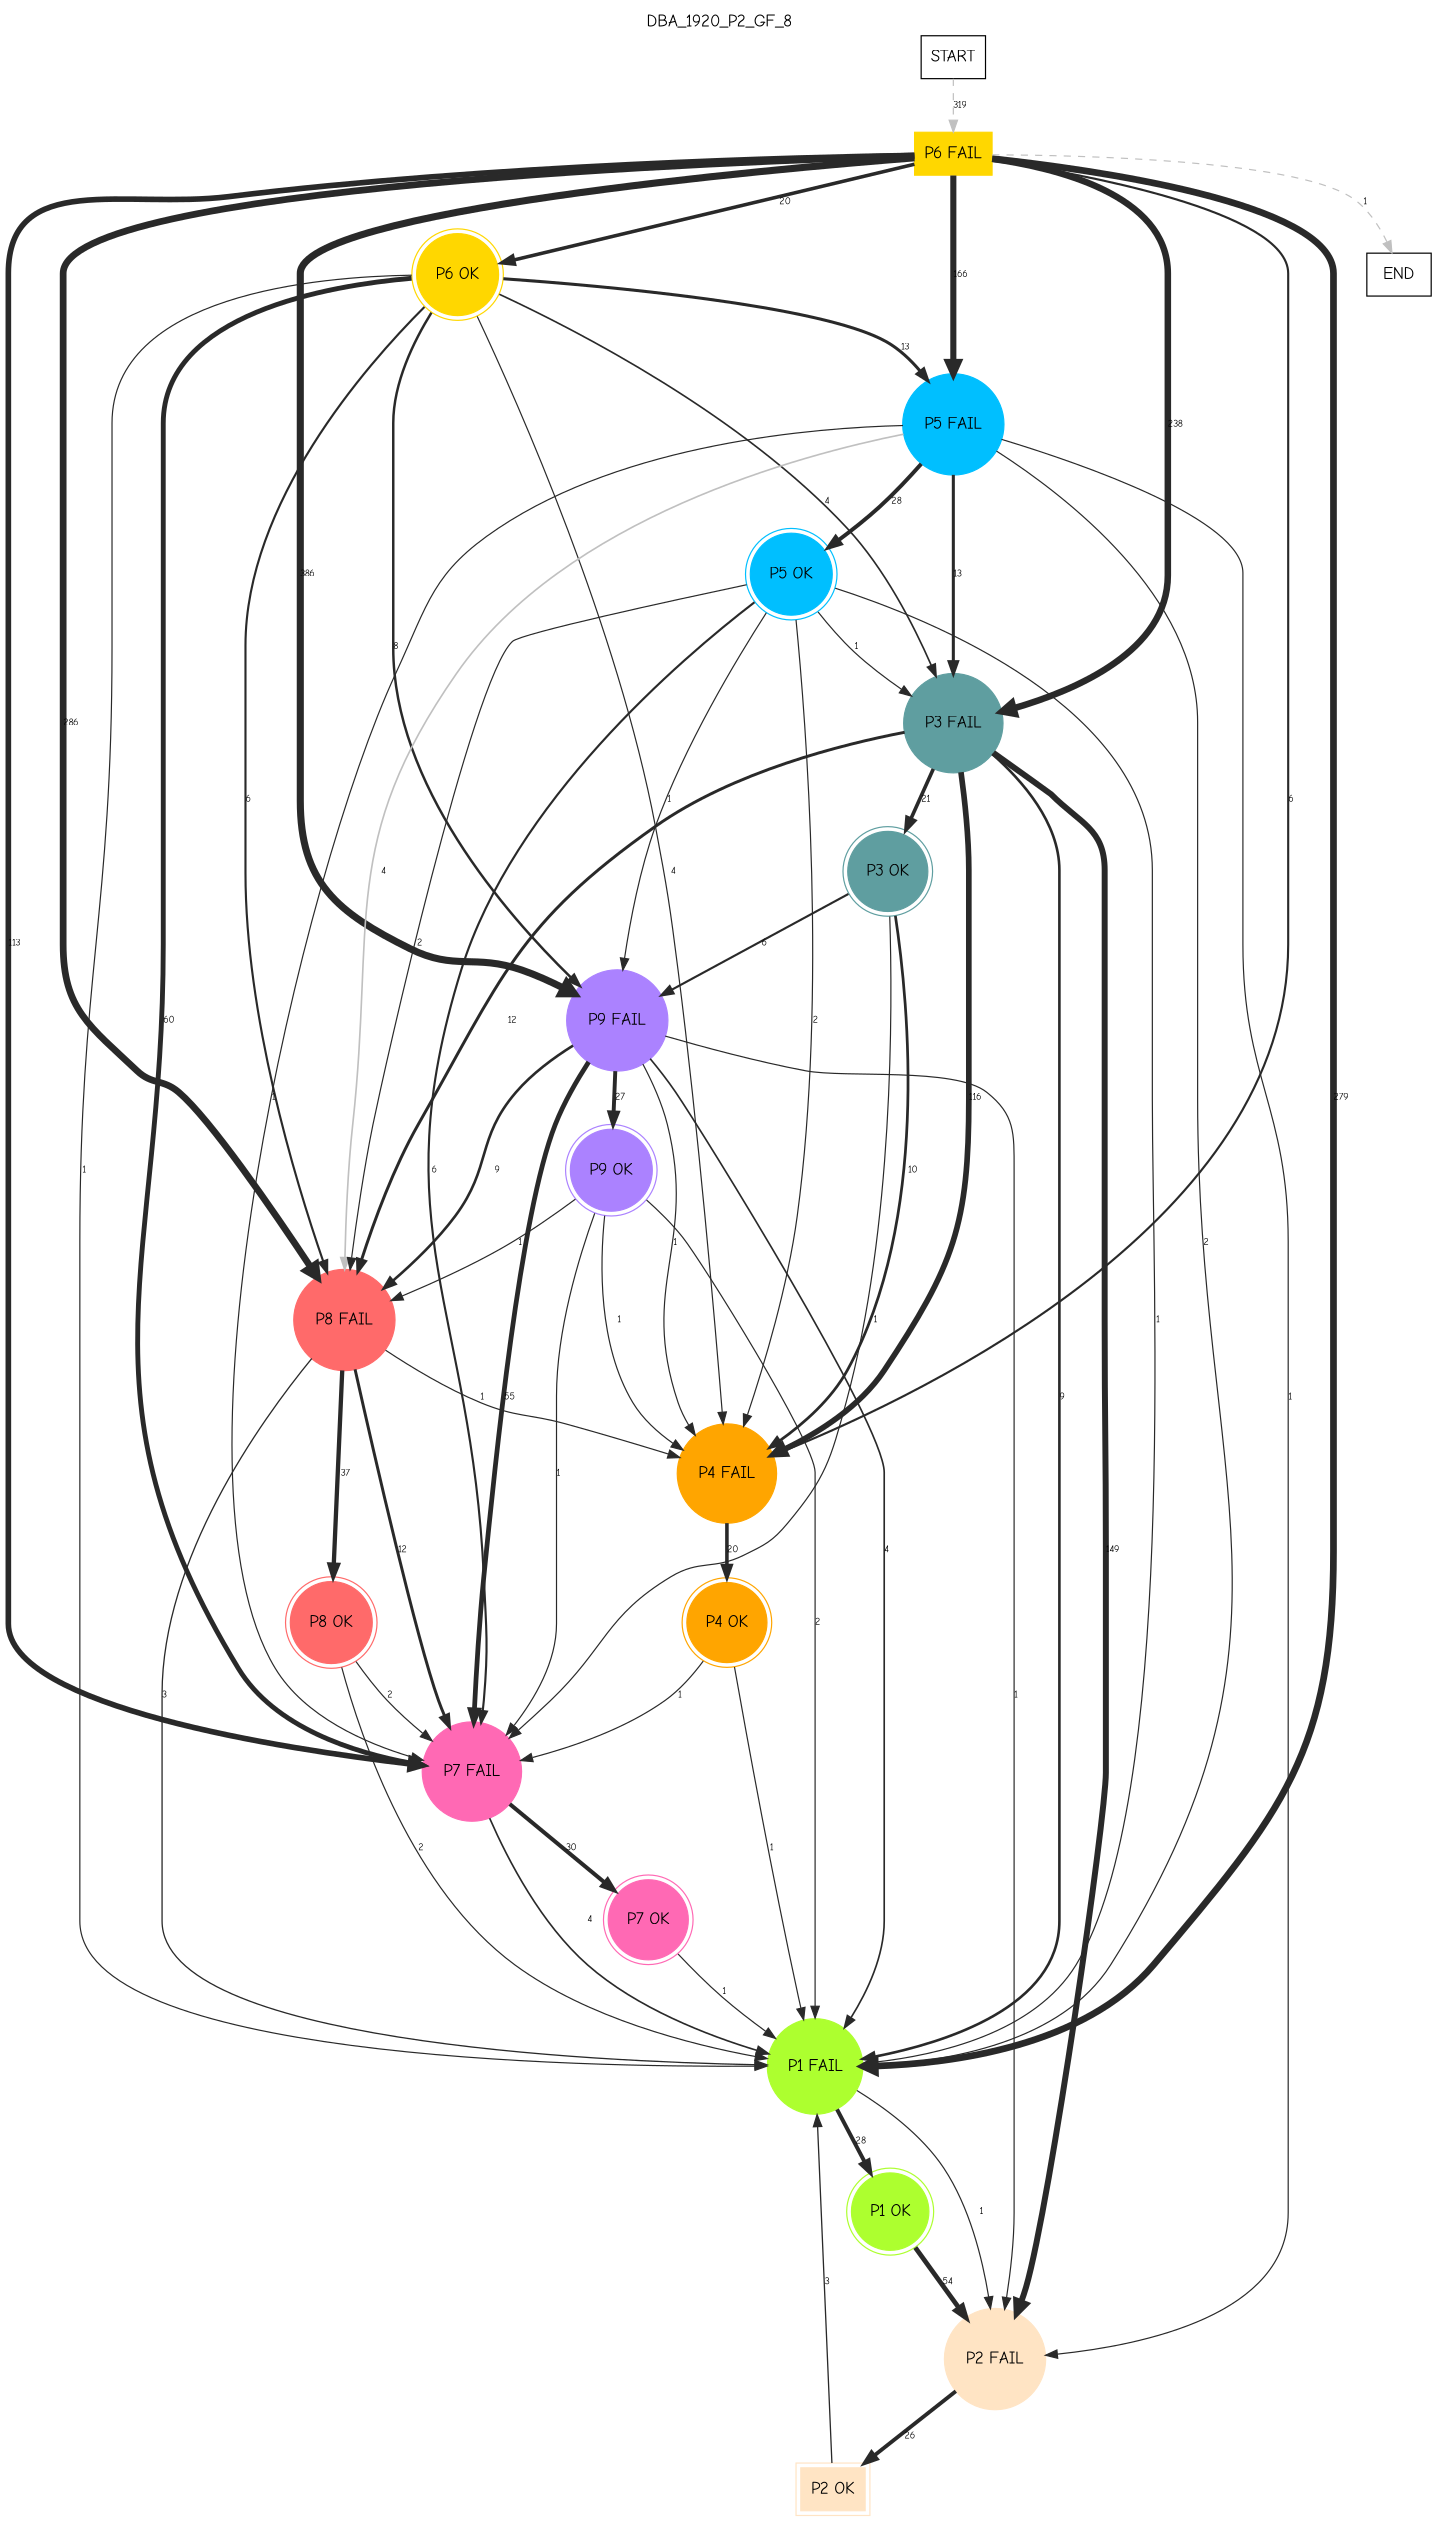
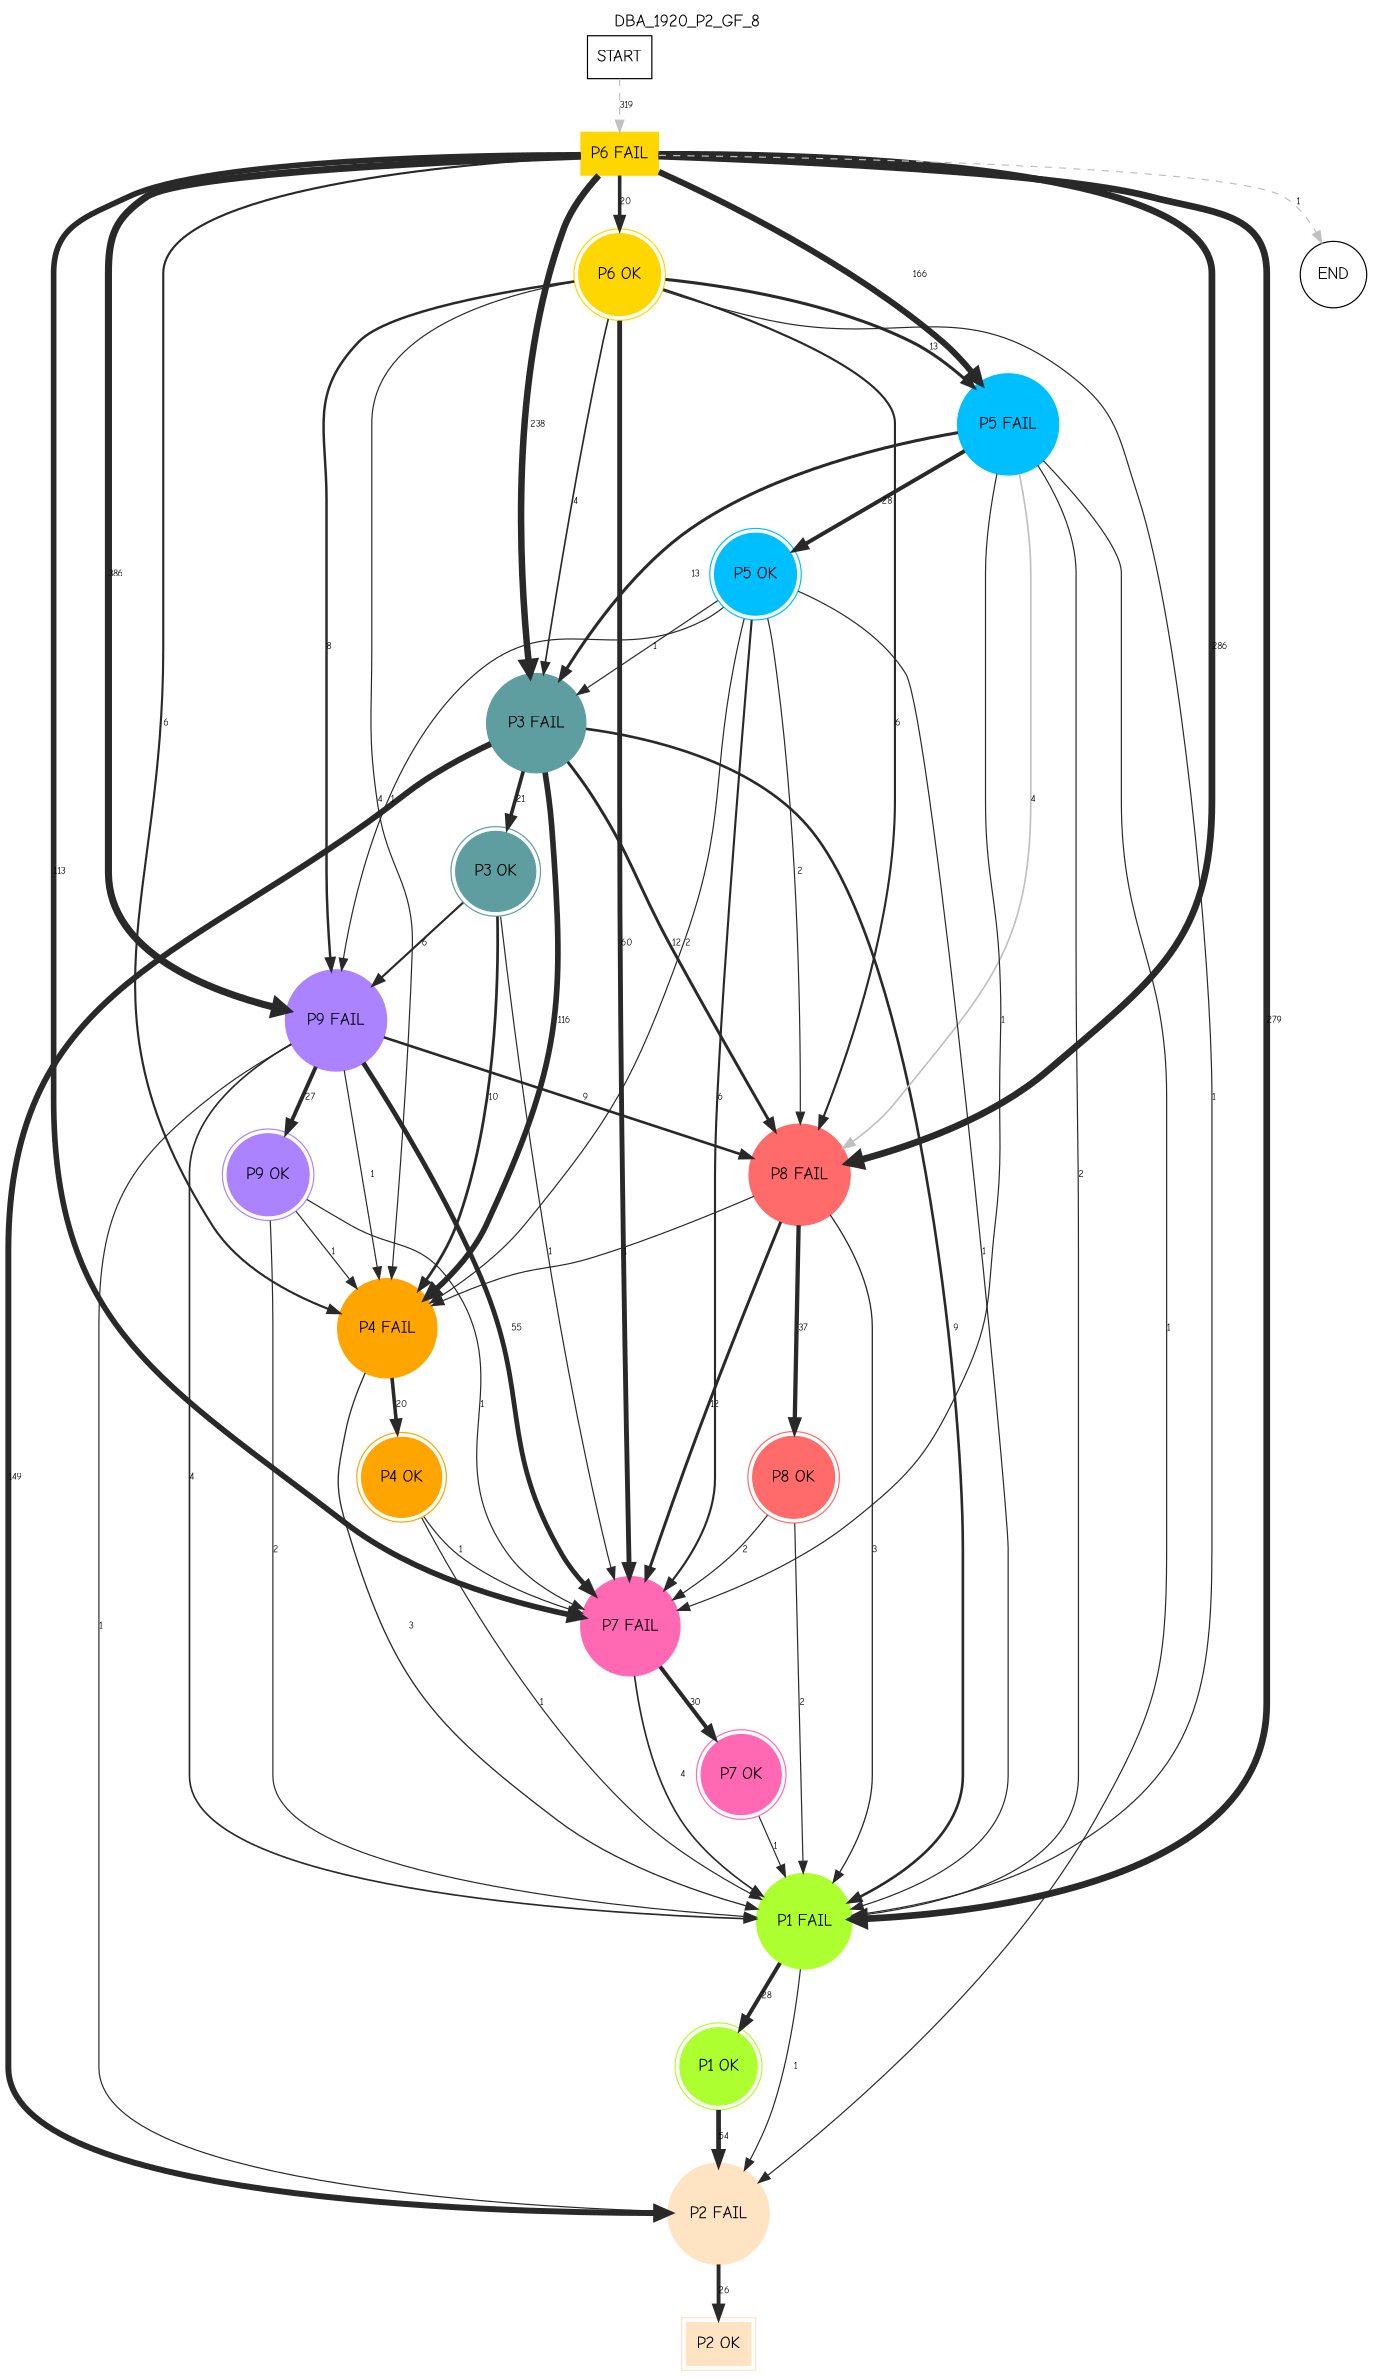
node "END": shape box -> circle
edge "P9 OK" -> "P8 FAIL": removed, label "1"
edge "P2 OK" -> "P1 FAIL": now "P4 FAIL" -> "P1 FAIL"
